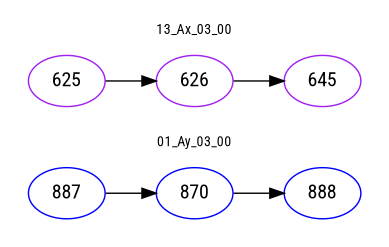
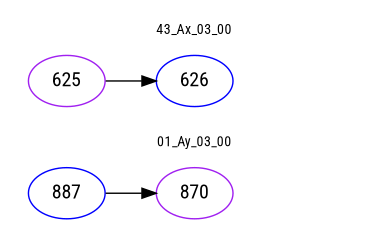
cluster "13_Ax_03_00": label "13_Ax_03_00" -> "43_Ax_03_00"
node "626": color purple -> blue
node "645": removed
node "870": color blue -> purple
node "888": removed
